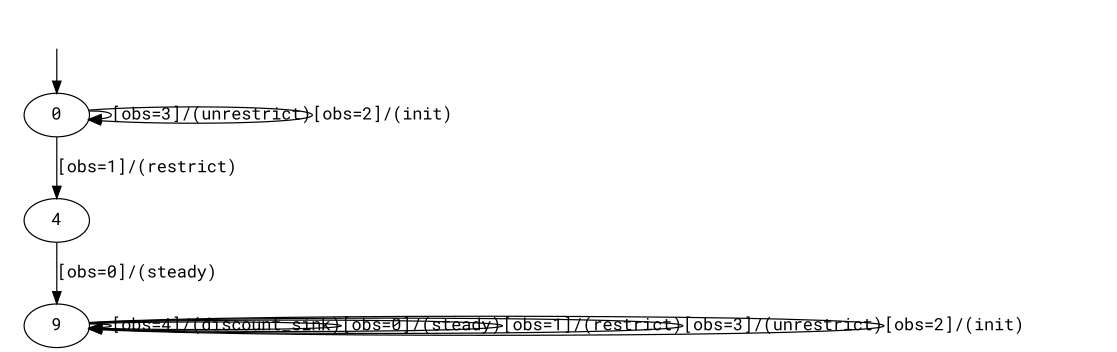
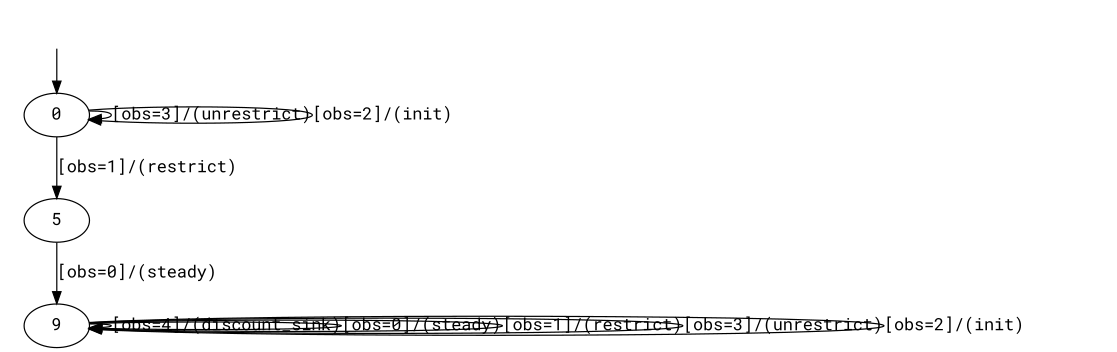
node "4": label "4" -> "5"
